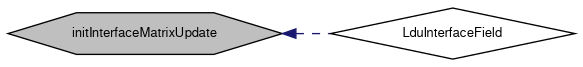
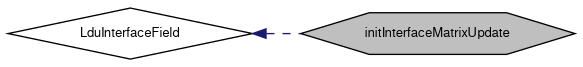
edge "LduInterfaceField" -> "initInterfaceMatrixUpdate": reversed
